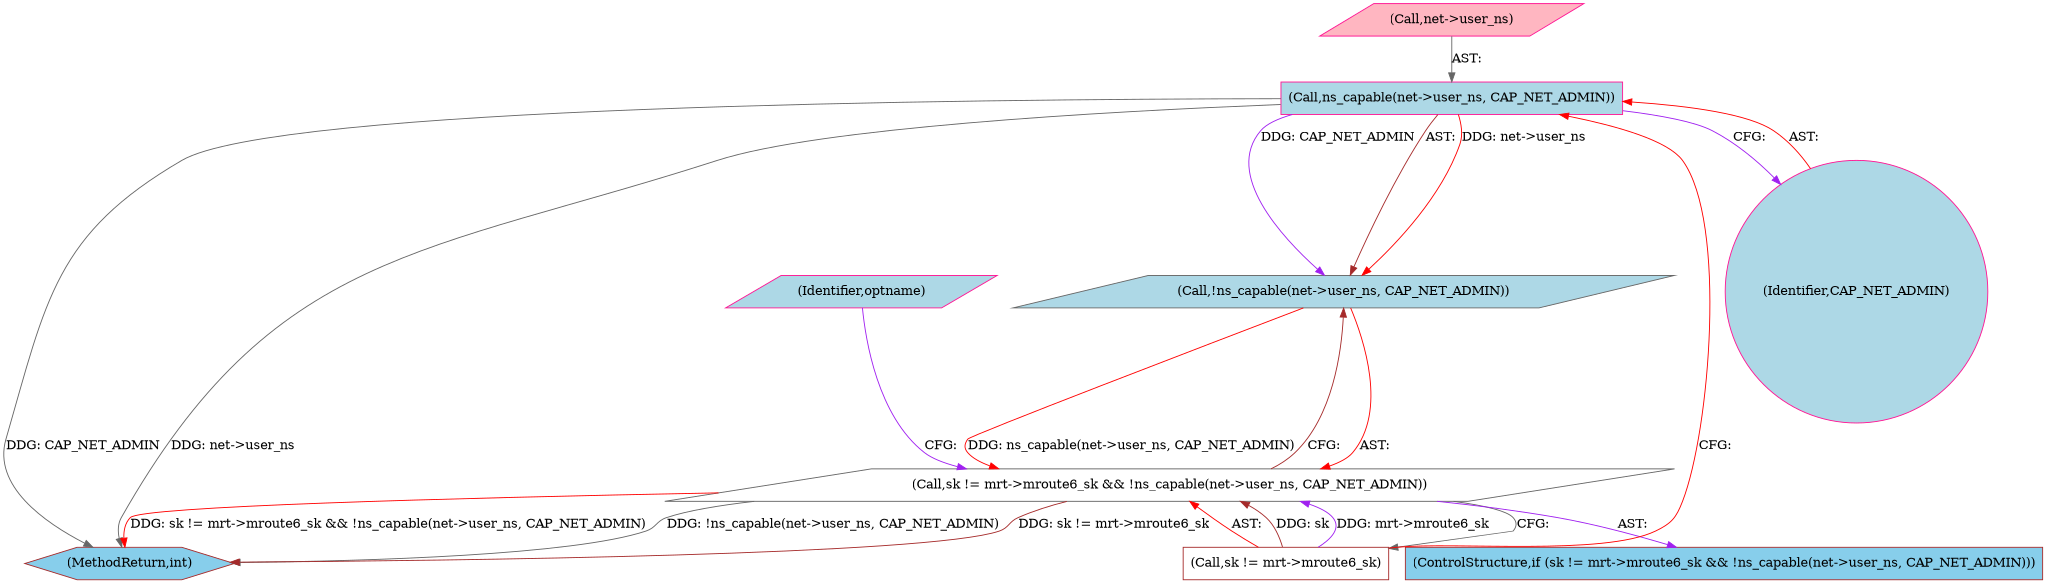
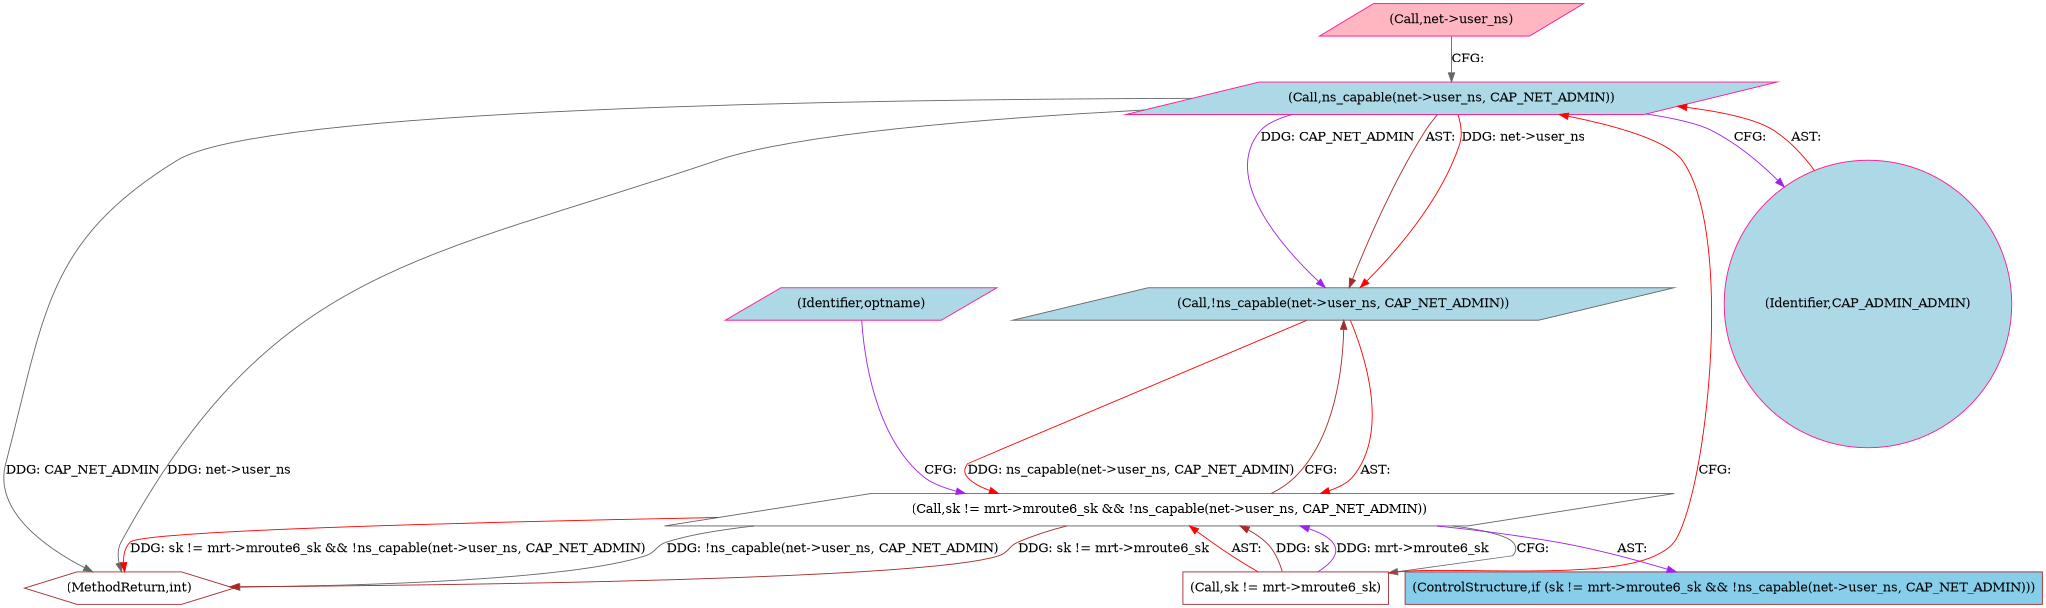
edge "(Call,net->user_ns)" -> "(Call,ns_capable(net->user_ns, CAP_NET_ADMIN))": label "AST: " -> "CFG: "
node "(Call,ns_capable(net->user_ns, CAP_NET_ADMIN))": shape box -> parallelogram
node "(Identifier,CAP_NET_ADMIN)": label "(Identifier,CAP_NET_ADMIN)" -> "(Identifier,CAP_ADMIN_ADMIN)"
node "(MethodReturn,int)": fillcolor skyblue -> white
